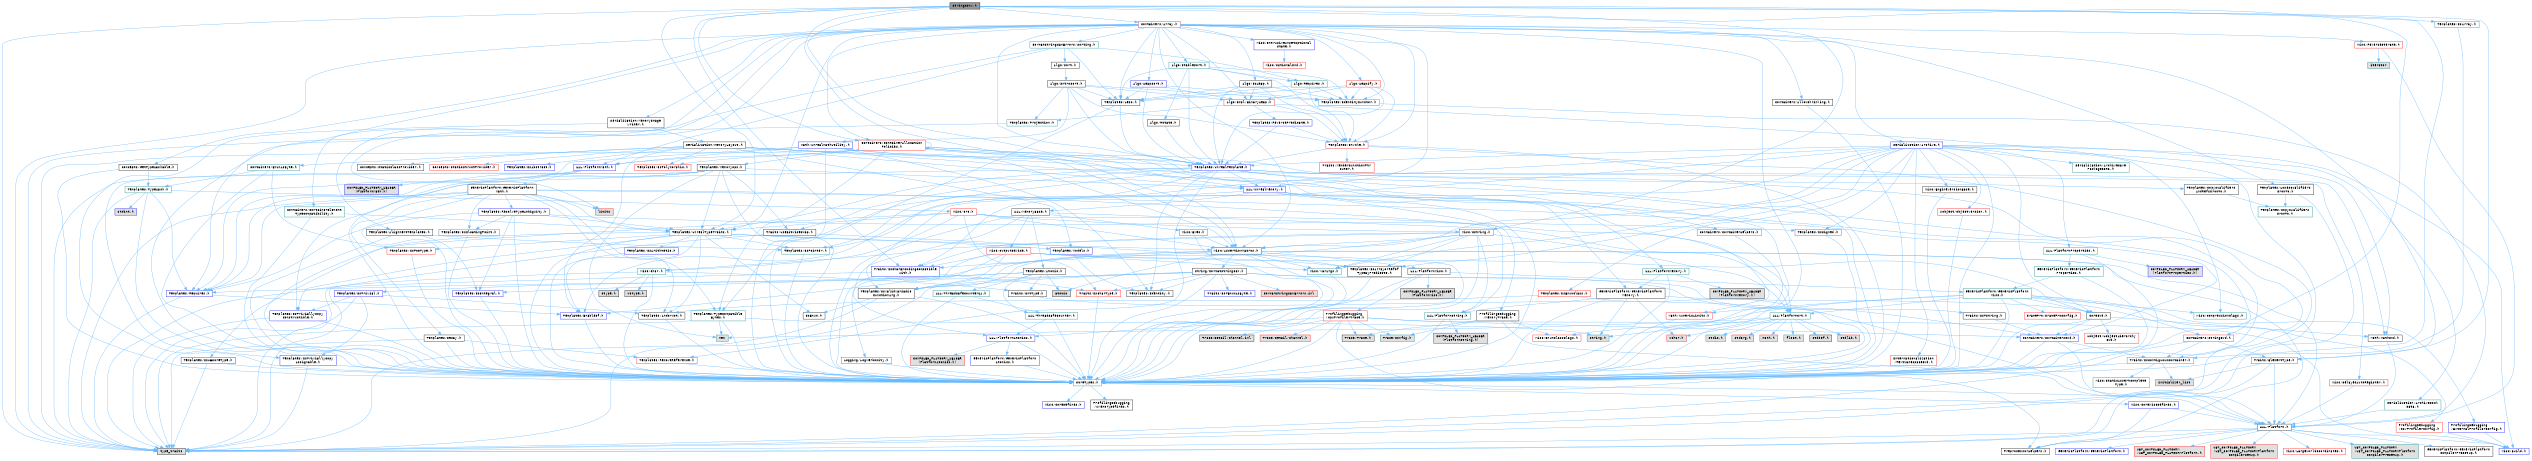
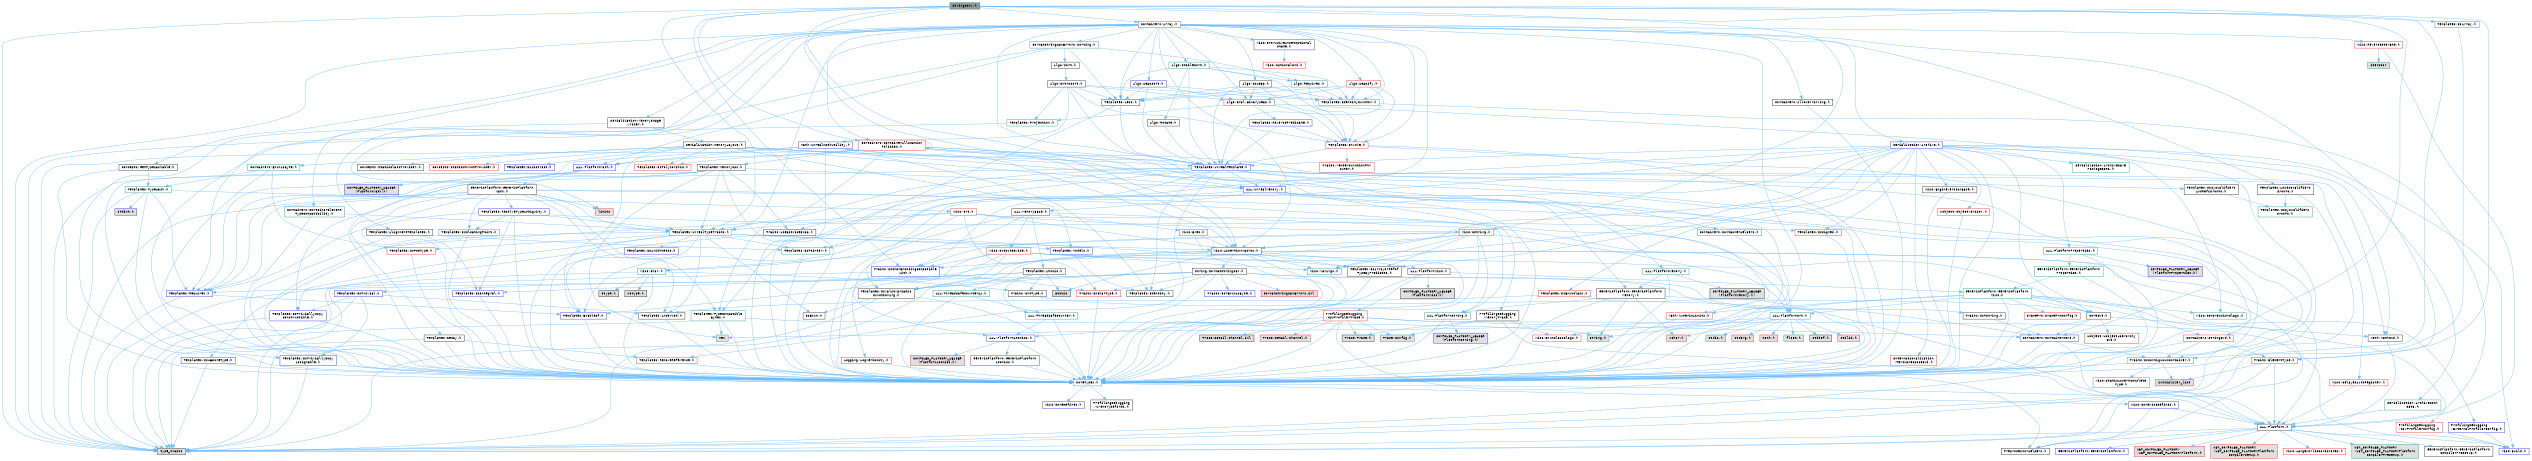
node "StringConv.h": color black -> teal
